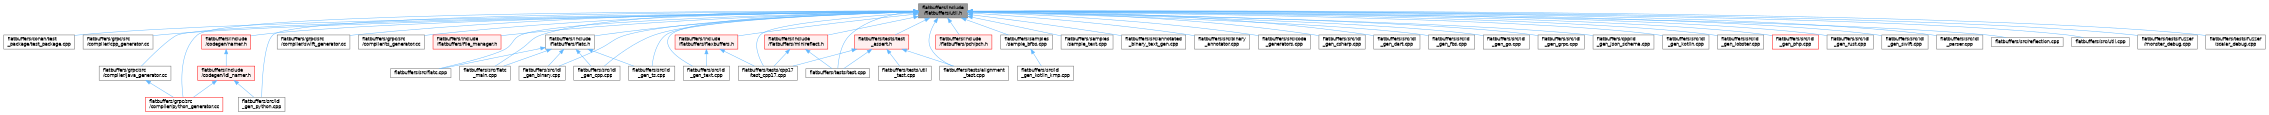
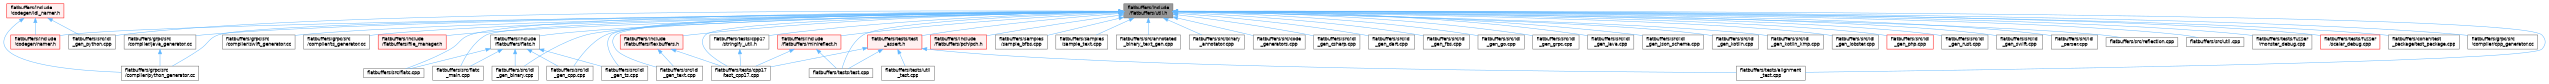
node "flatbuffers/tests/cpp17 /stringify_util.h": added
node "flatbuffers/src/idl _gen_java.cpp": added
node "flatbuffers/cpp/idl _gen_json_schema.cpp": label "flatbuffers/cpp/idl _gen_json_schema.cpp" -> "flatbuffers/src/idl _gen_json_schema.cpp"
node "flatbuffers/tests/fuzzer /scalar_debug.cpp": color grey40 -> red
edge "flatbuffers/include /codegen/idl_namer.h" -> "flatbuffers/include /codegen/namer.h": reversed
edge "flatbuffers/src/idl _gen_kotlin_kmp.cpp" -> "flatbuffers/samples /sample_bfbs.cpp": now "flatbuffers/src/idl _gen_kotlin_kmp.cpp" -> "flatbuffers/include /flatbuffers/util.h"
node "flatbuffers/grpc/src /compiler/python_generator.cc": color red -> grey40
